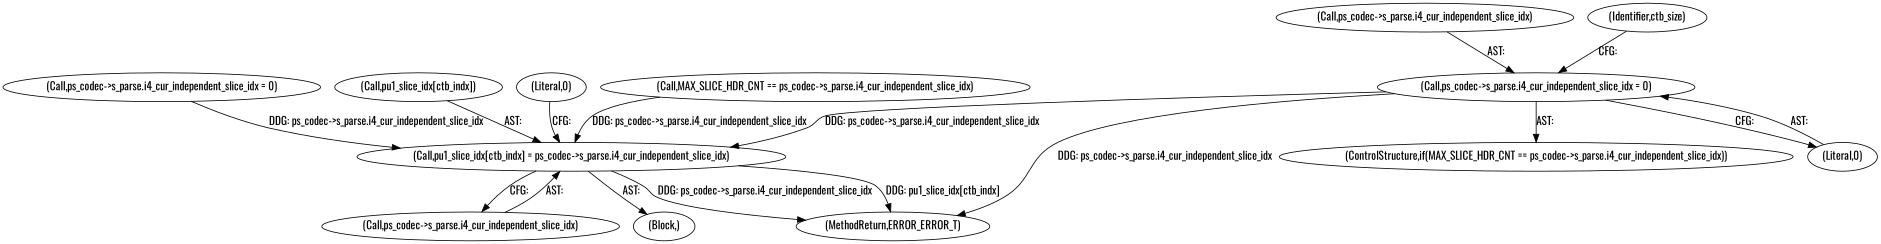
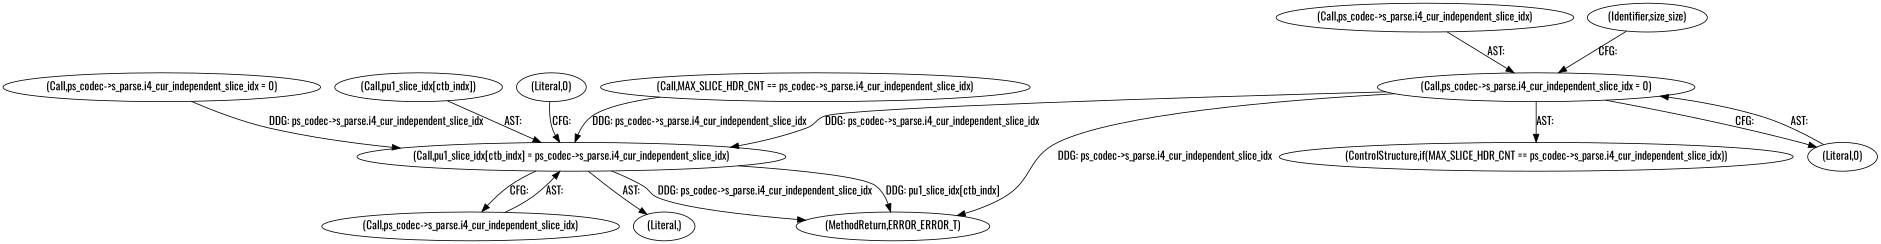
node "(Identifier,ctb_size)": label "(Identifier,ctb_size)" -> "(Identifier,size_size)"
node "(Block,)": label "(Block,)" -> "(Literal,)"
